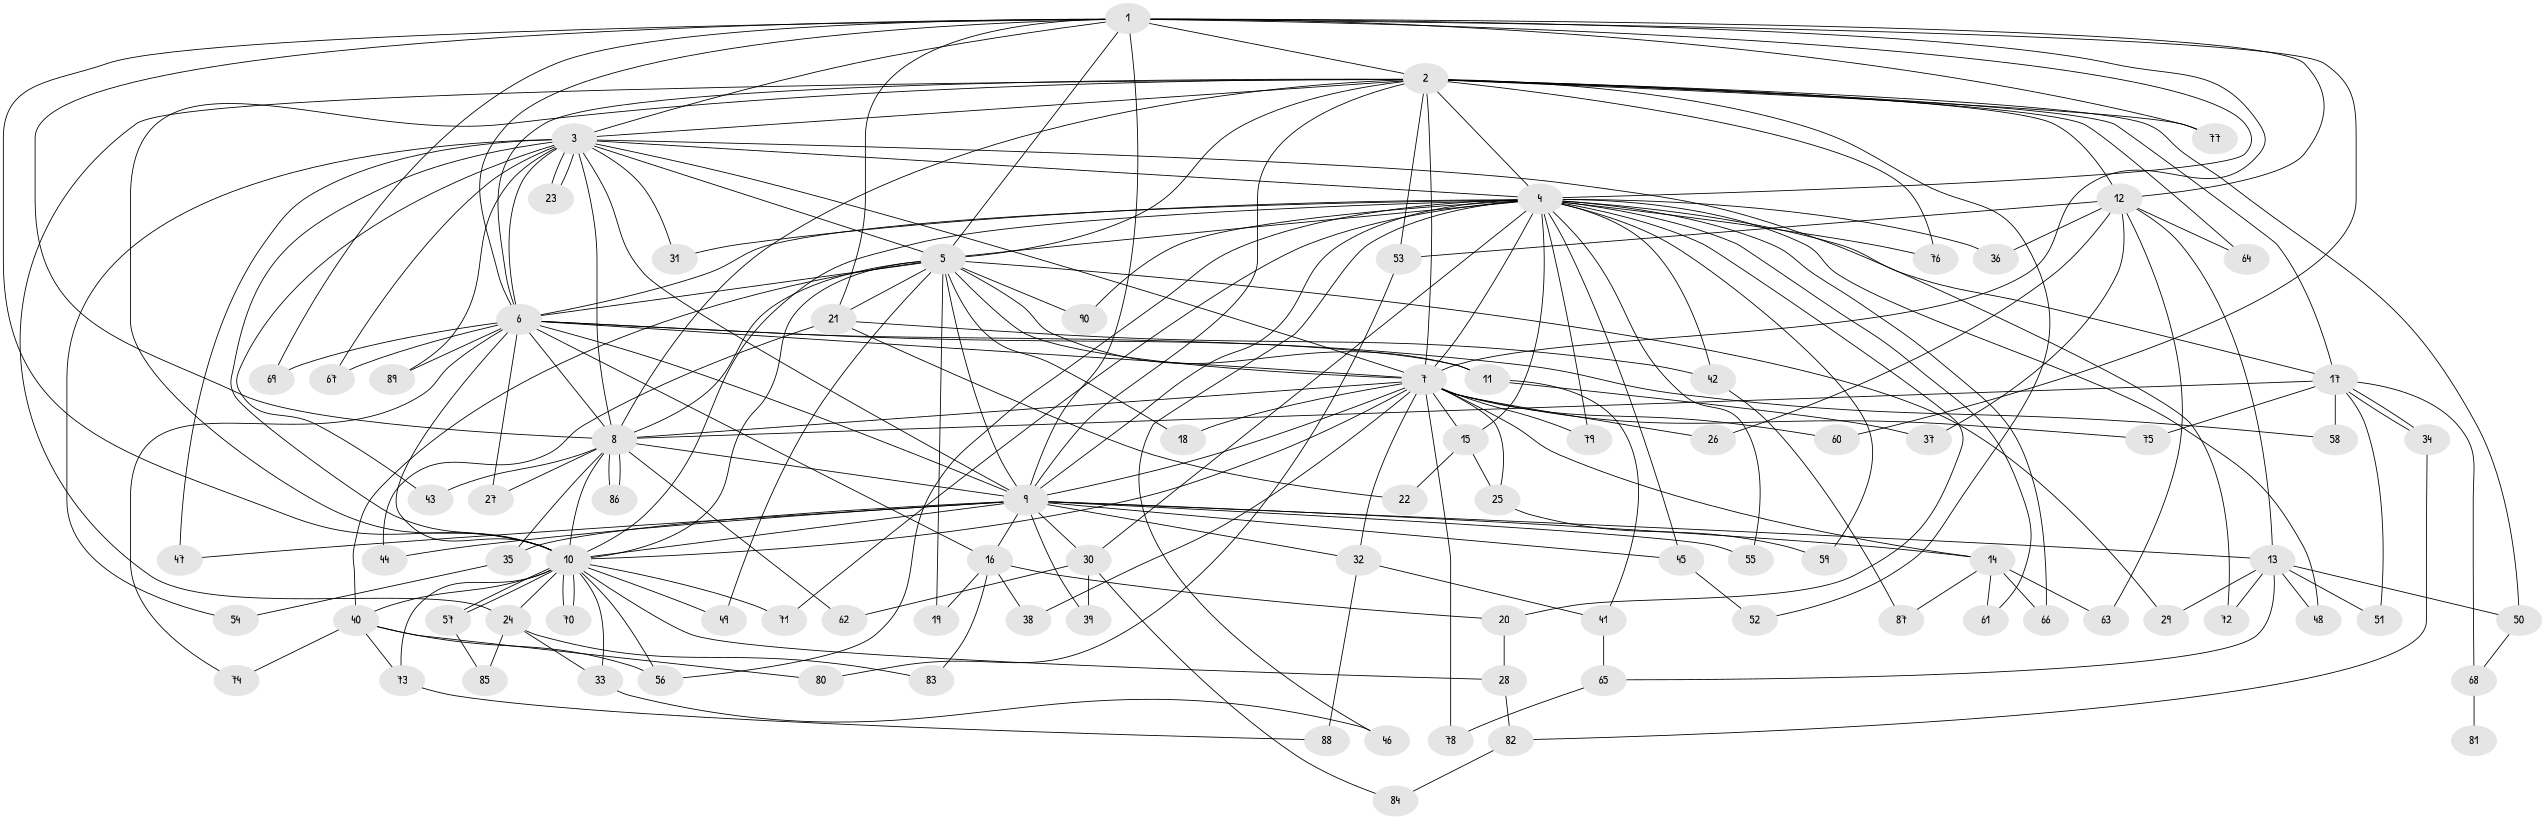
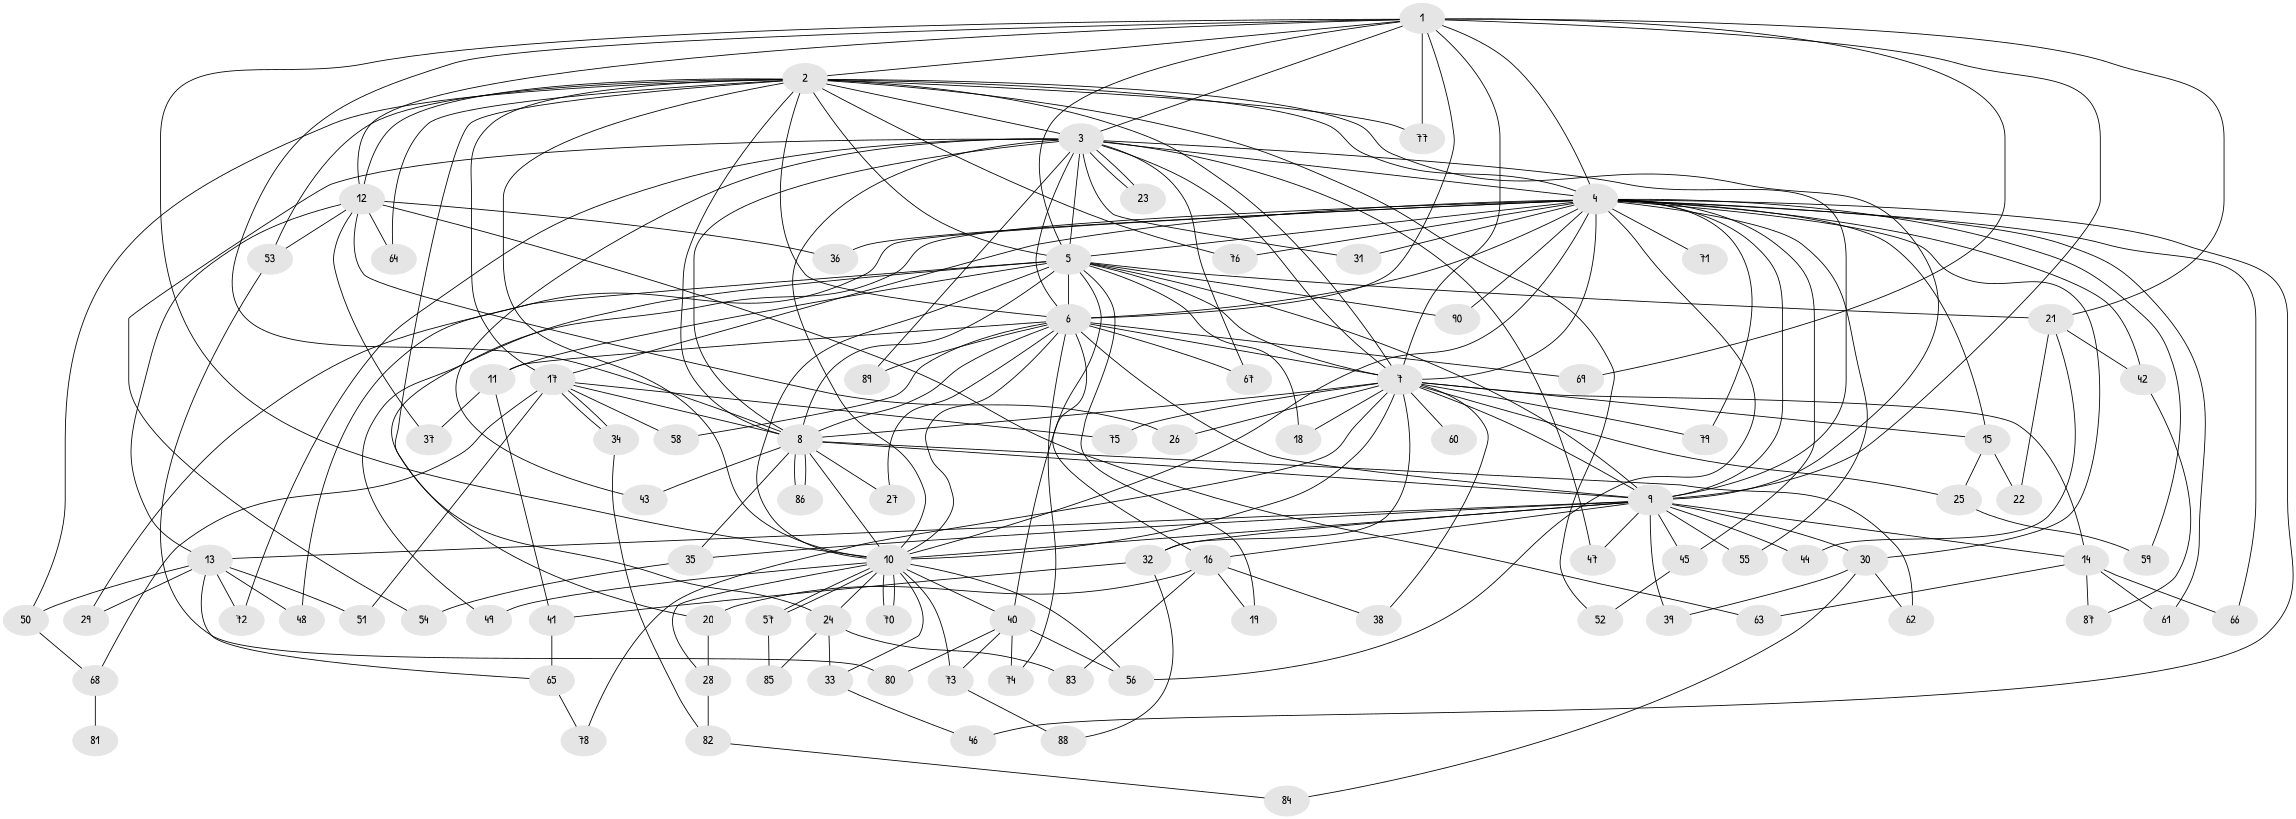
edge "1" -- "60": removed
edge "10" -- "71": removed
